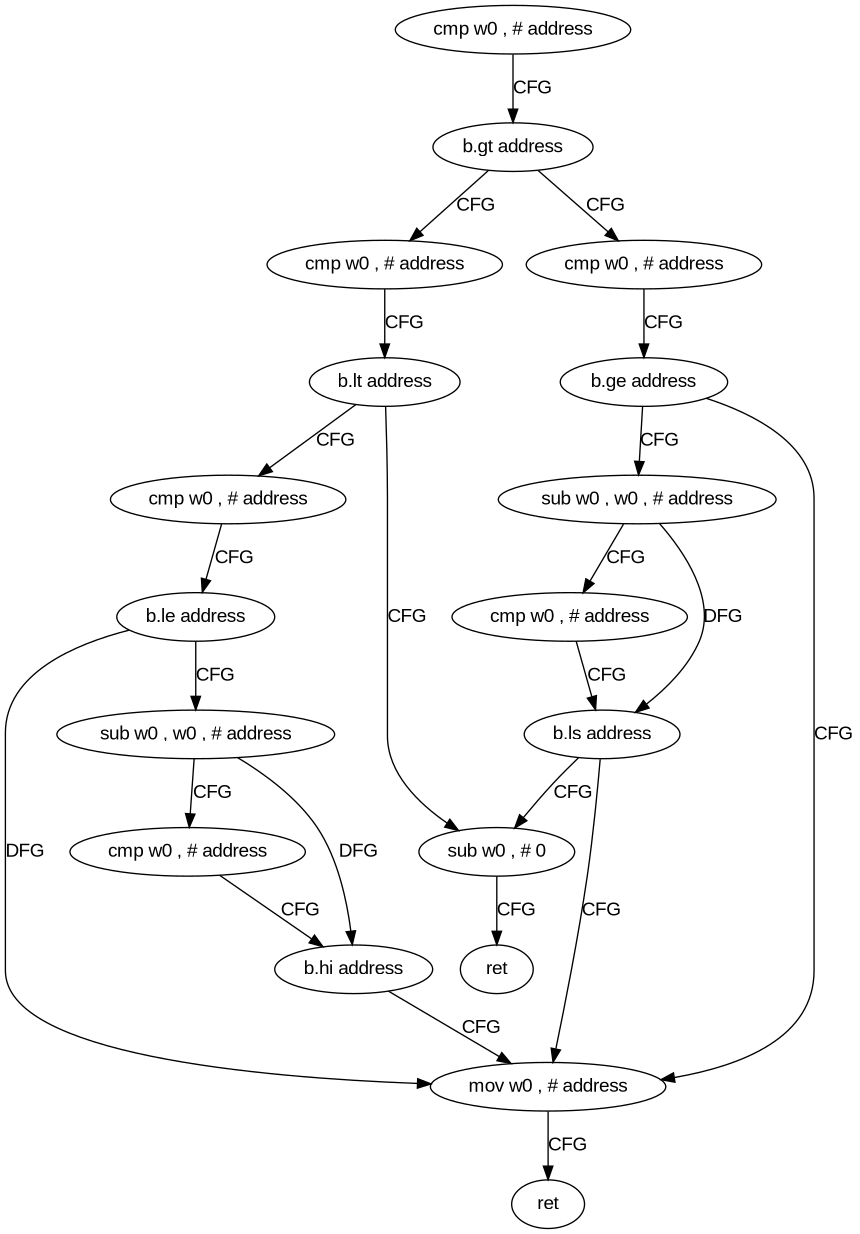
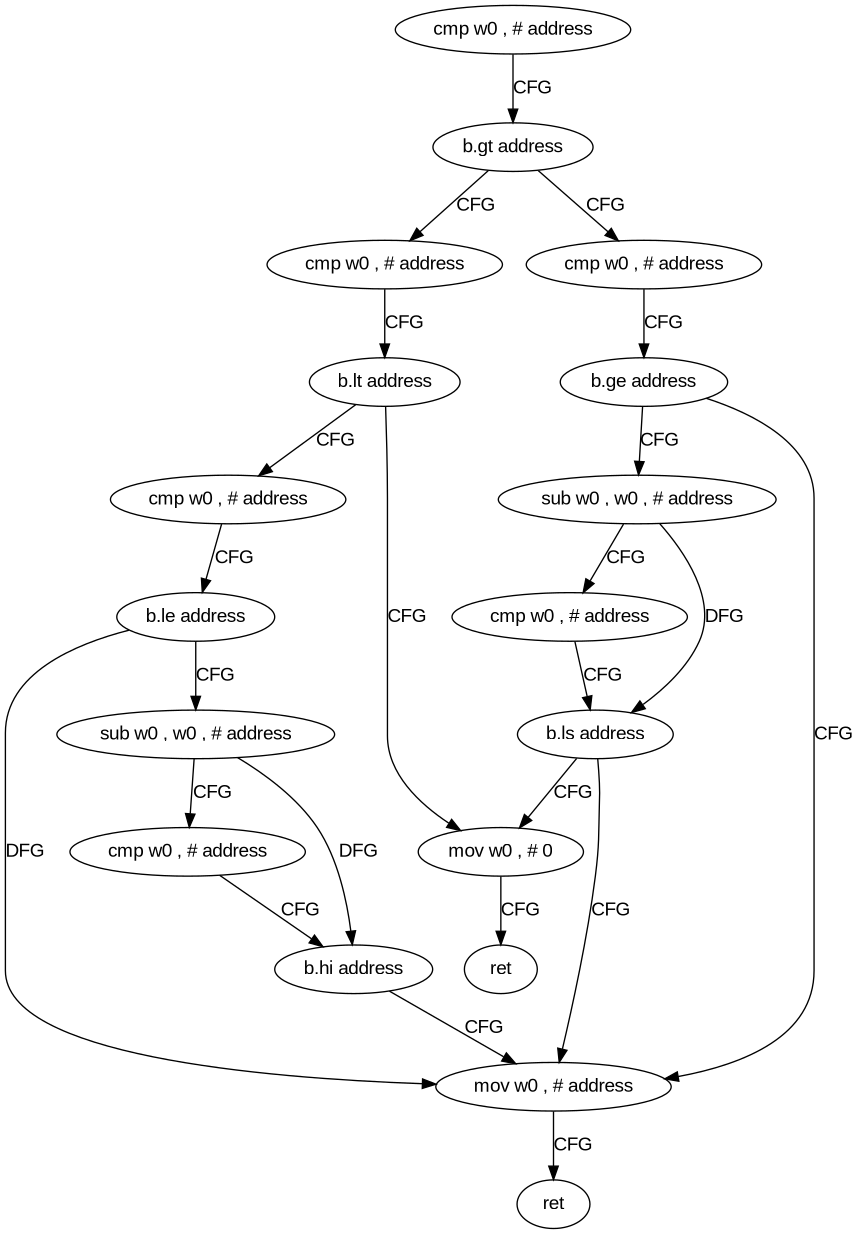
node "sub w0 , # 0": label "sub w0 , # 0" -> "mov w0 , # 0"
